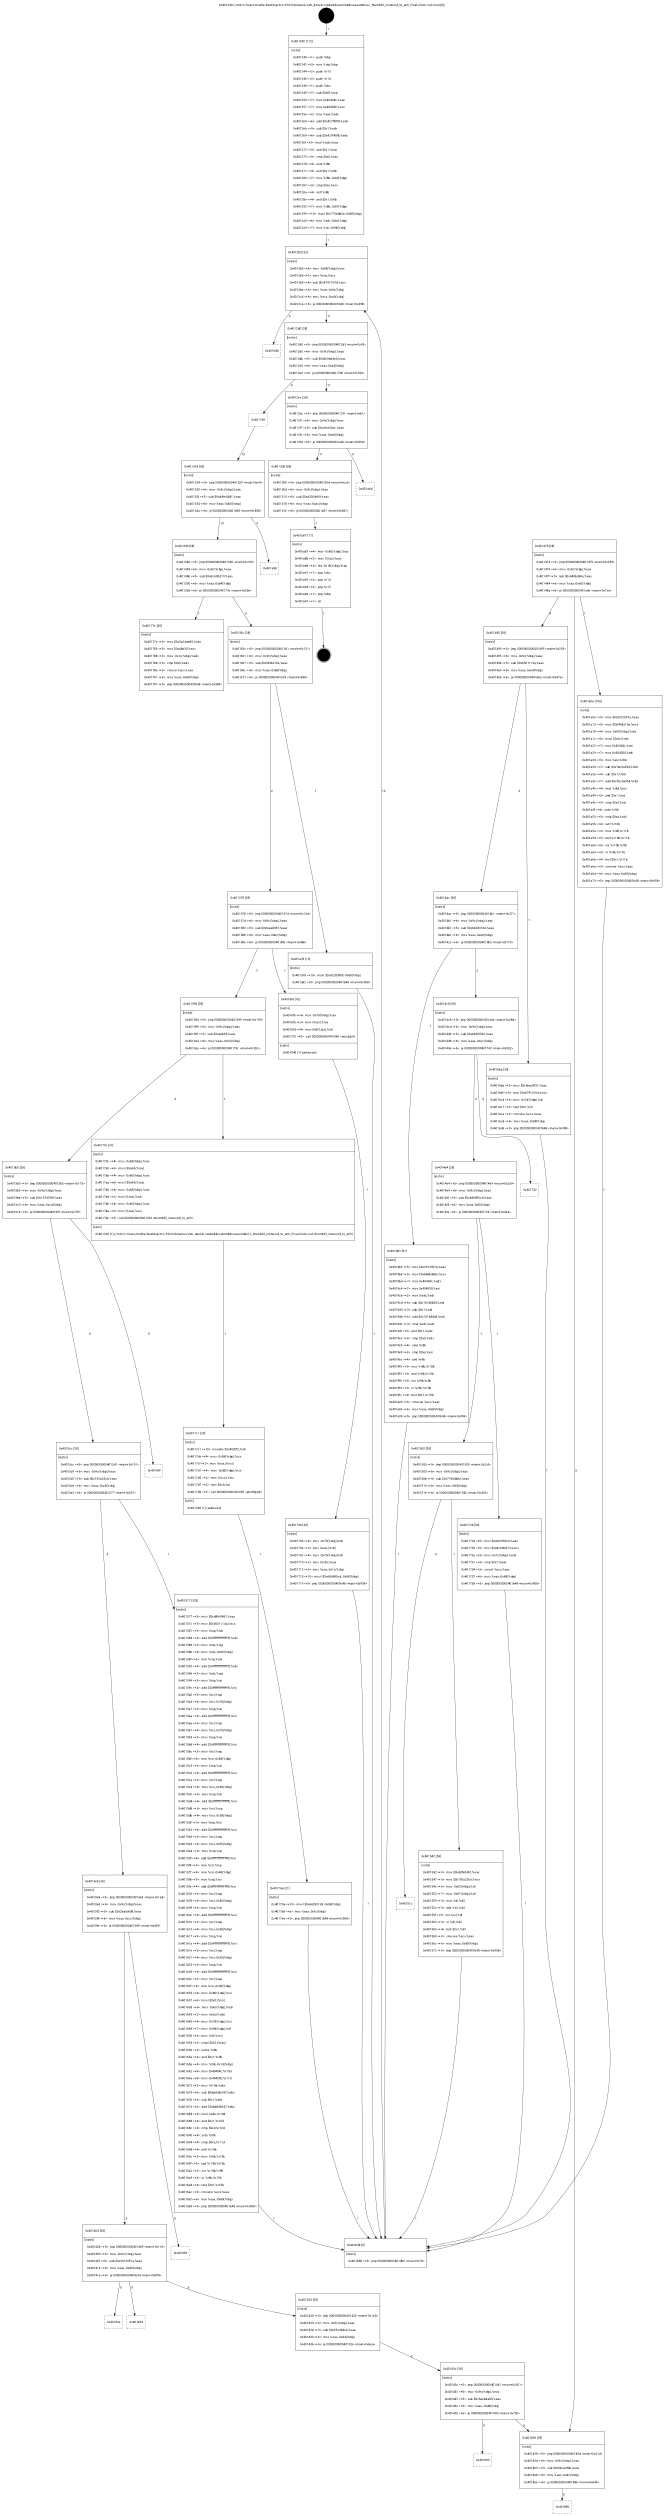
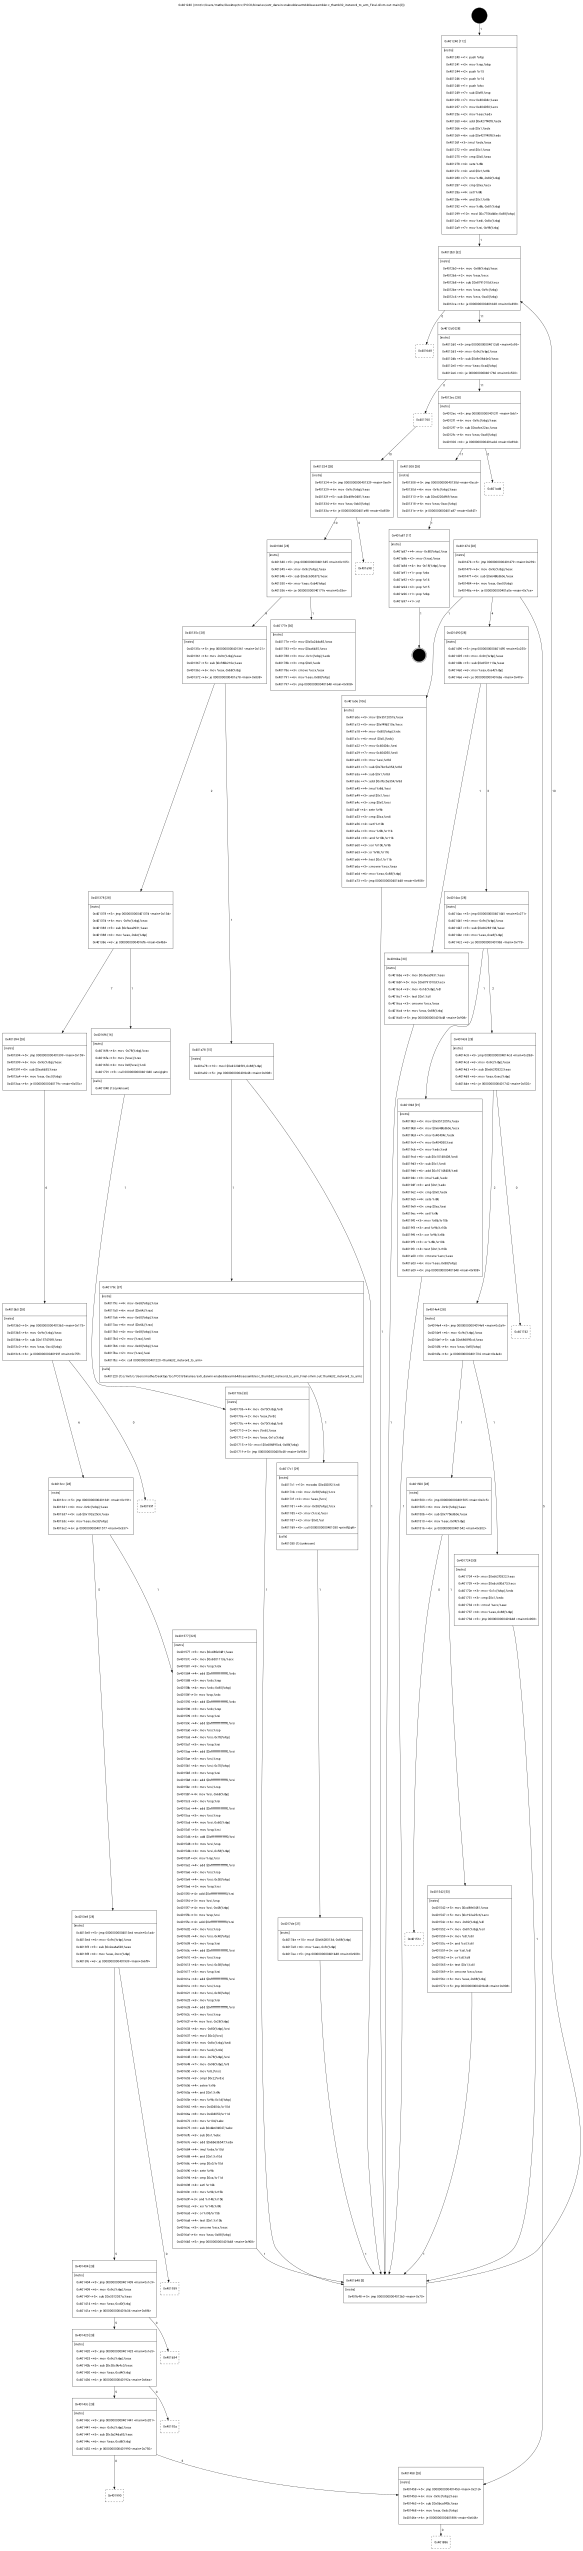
edge "0x401394 [28]" -> "0x40179c [37]": now "0x401a78 [15]" -> "0x40179c [37]"
edge "0x401404 [28]" -> "0x40192a": now "0x401420 [28]" -> "0x40192a"
